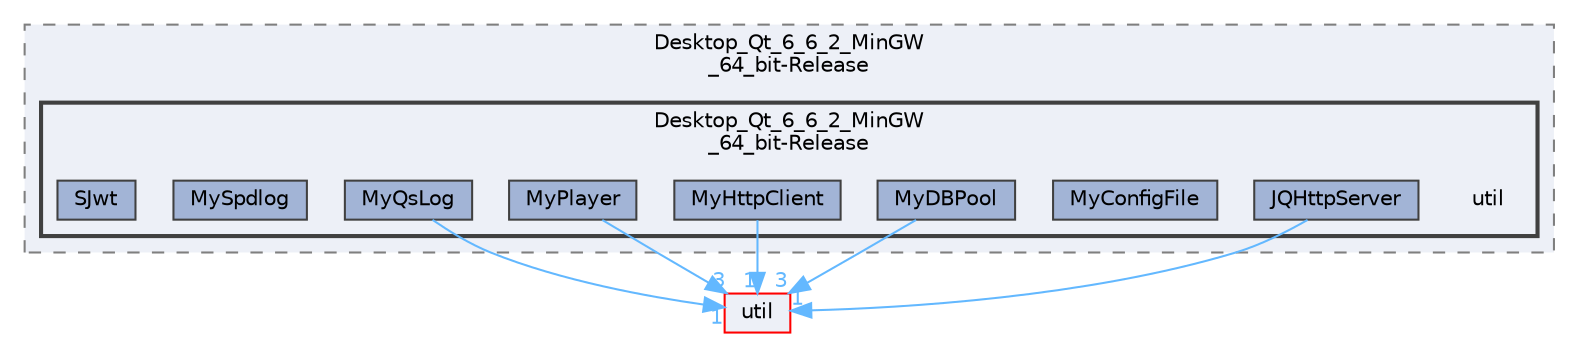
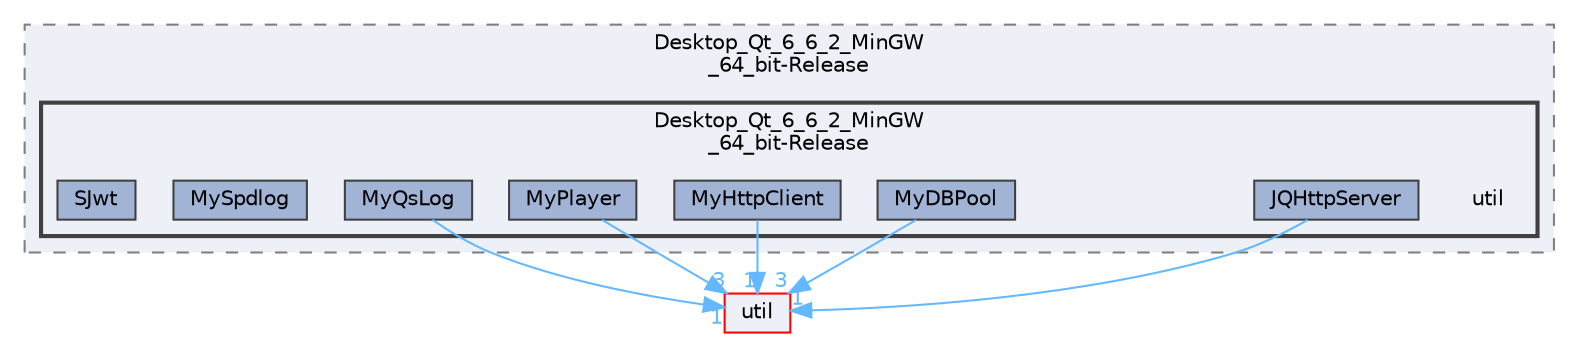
node "MyConfigFile": removed
